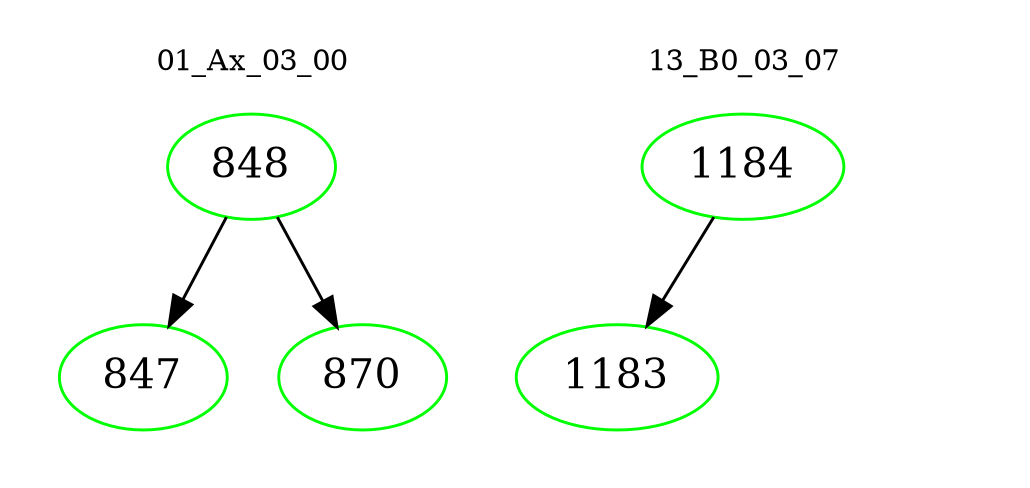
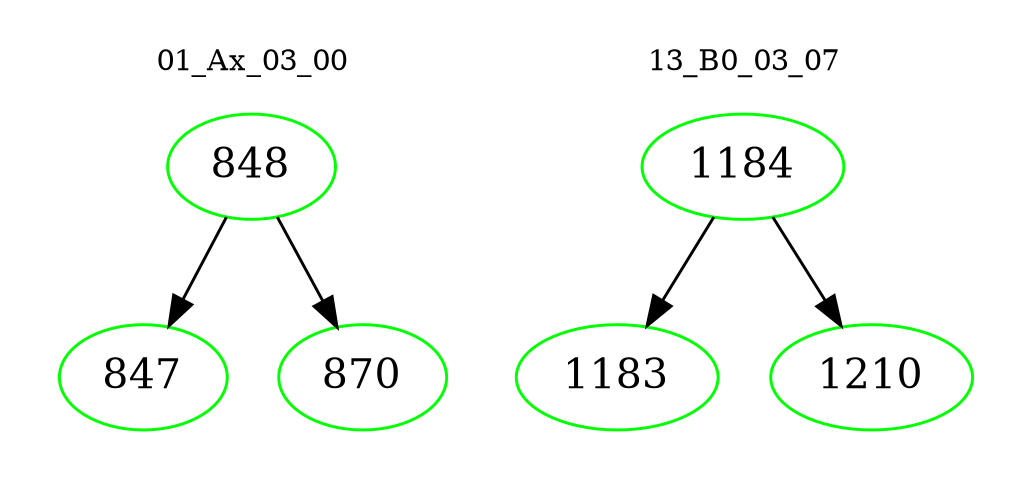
node "1210": added
